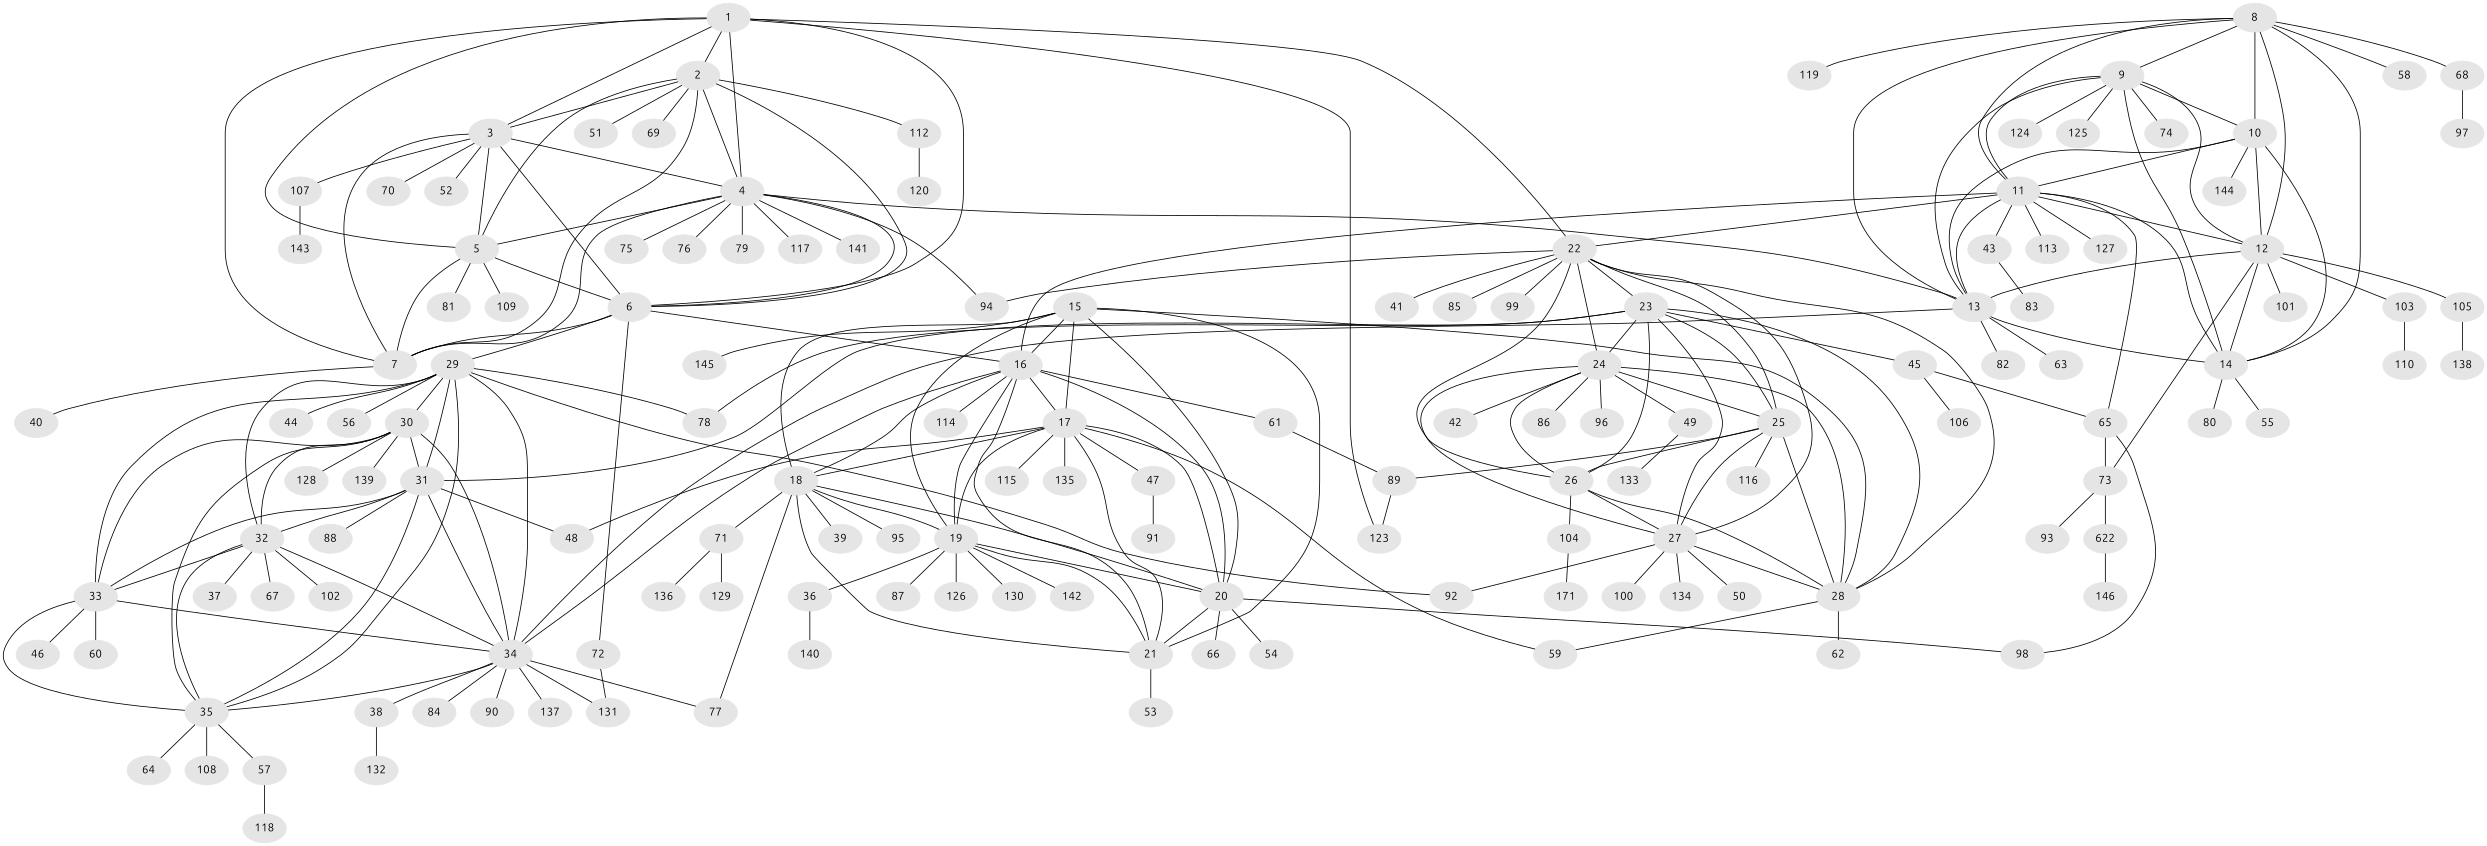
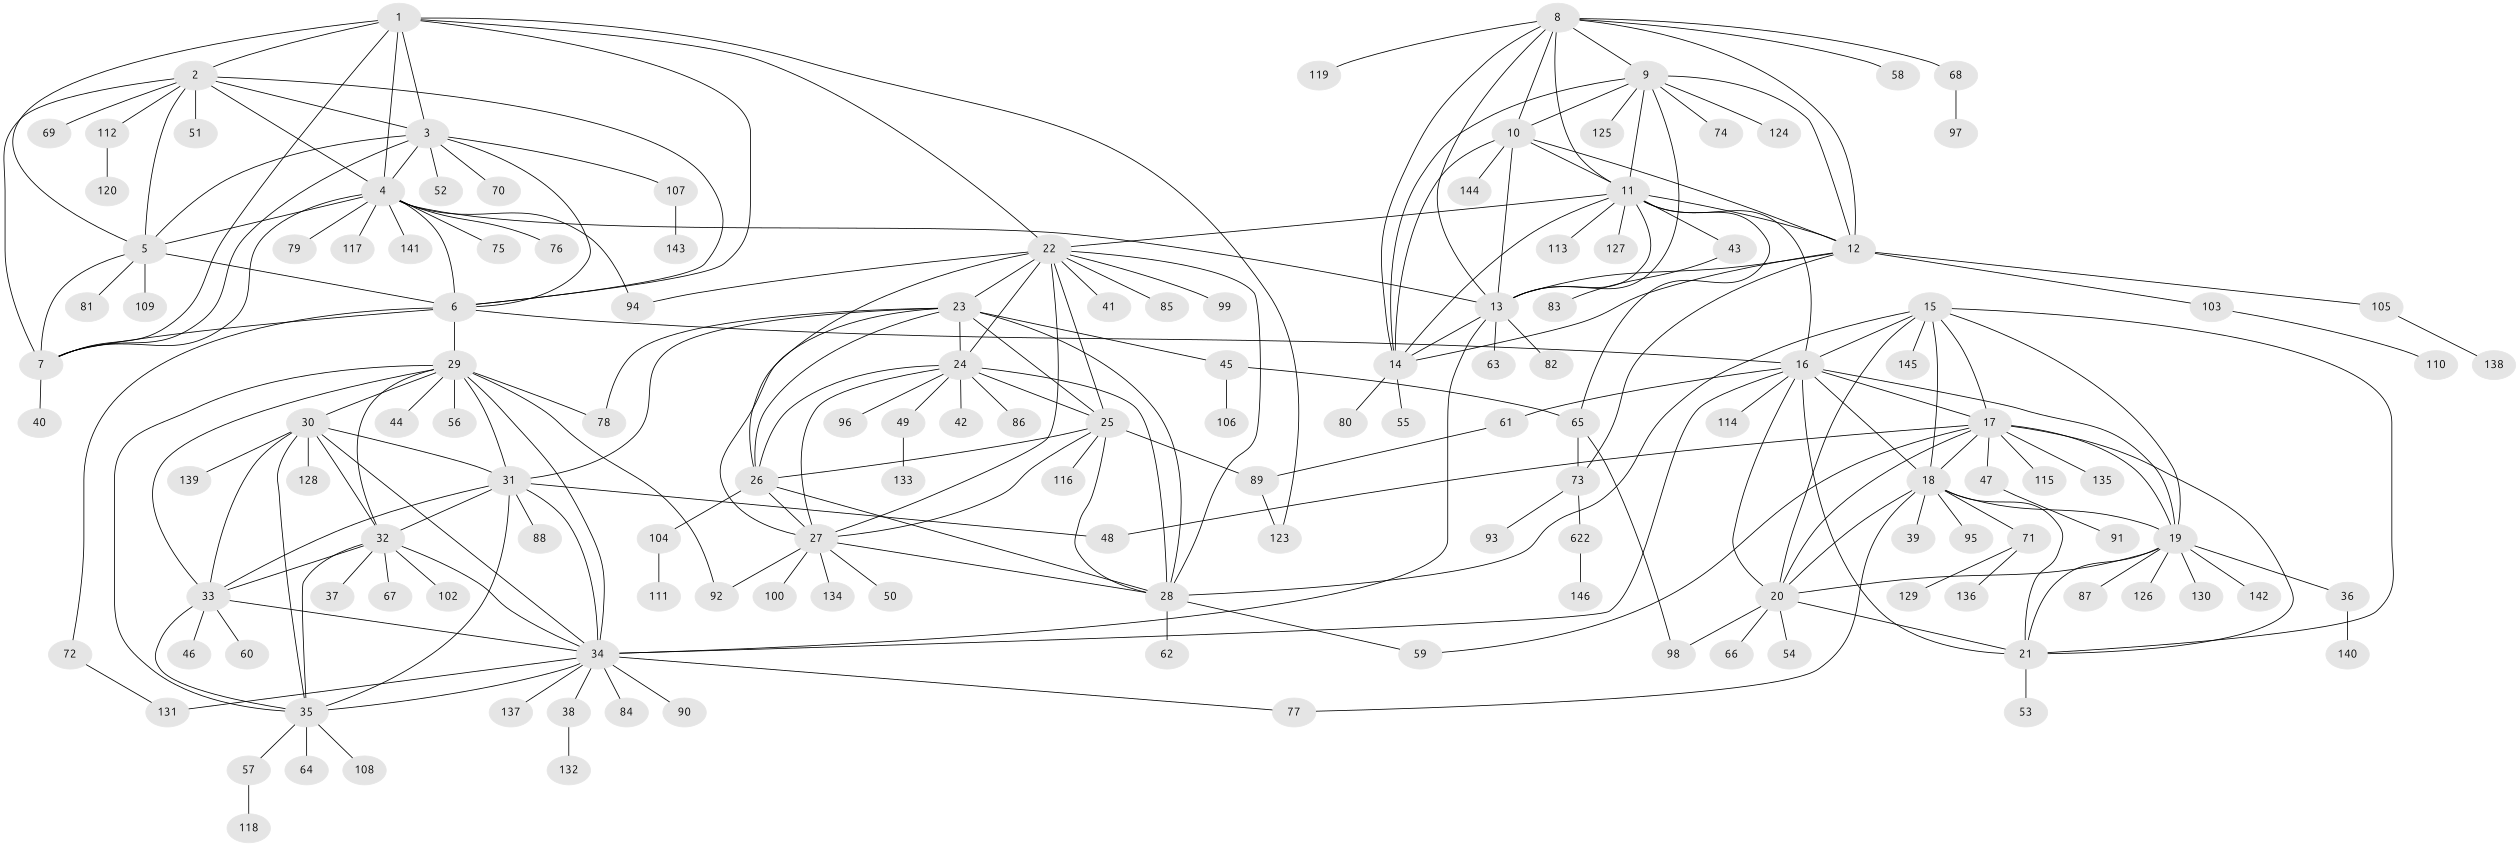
node "101": removed
node "171": label "171" -> "111"
